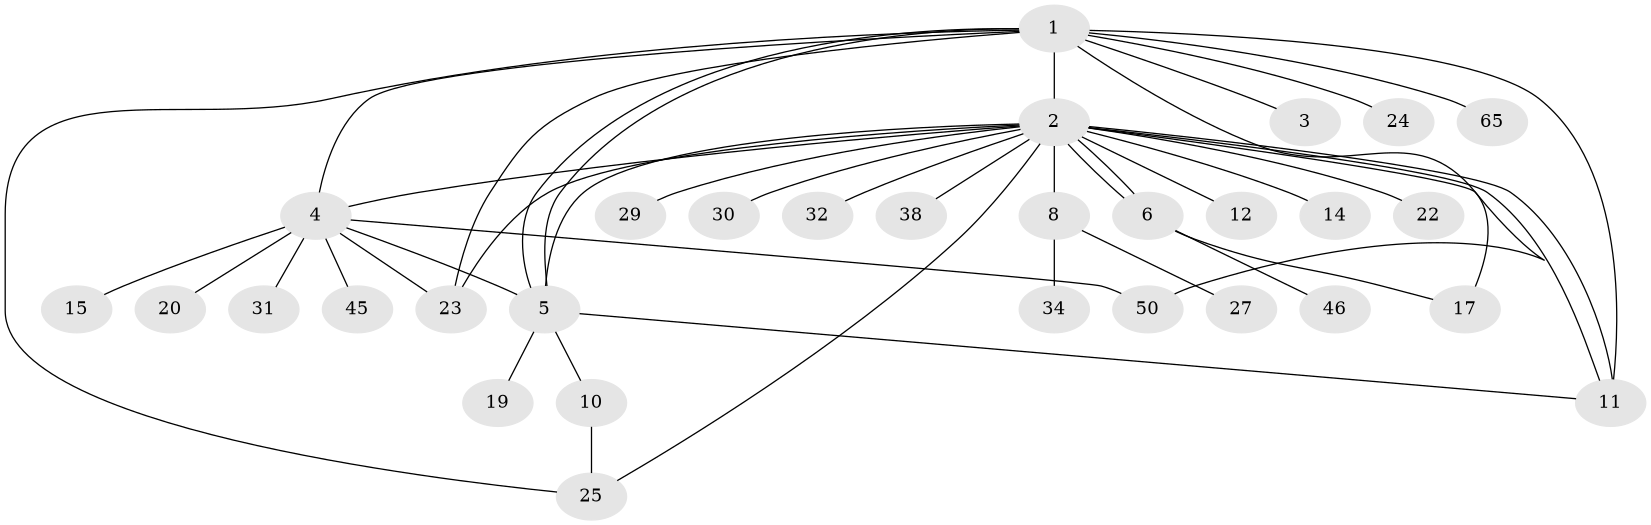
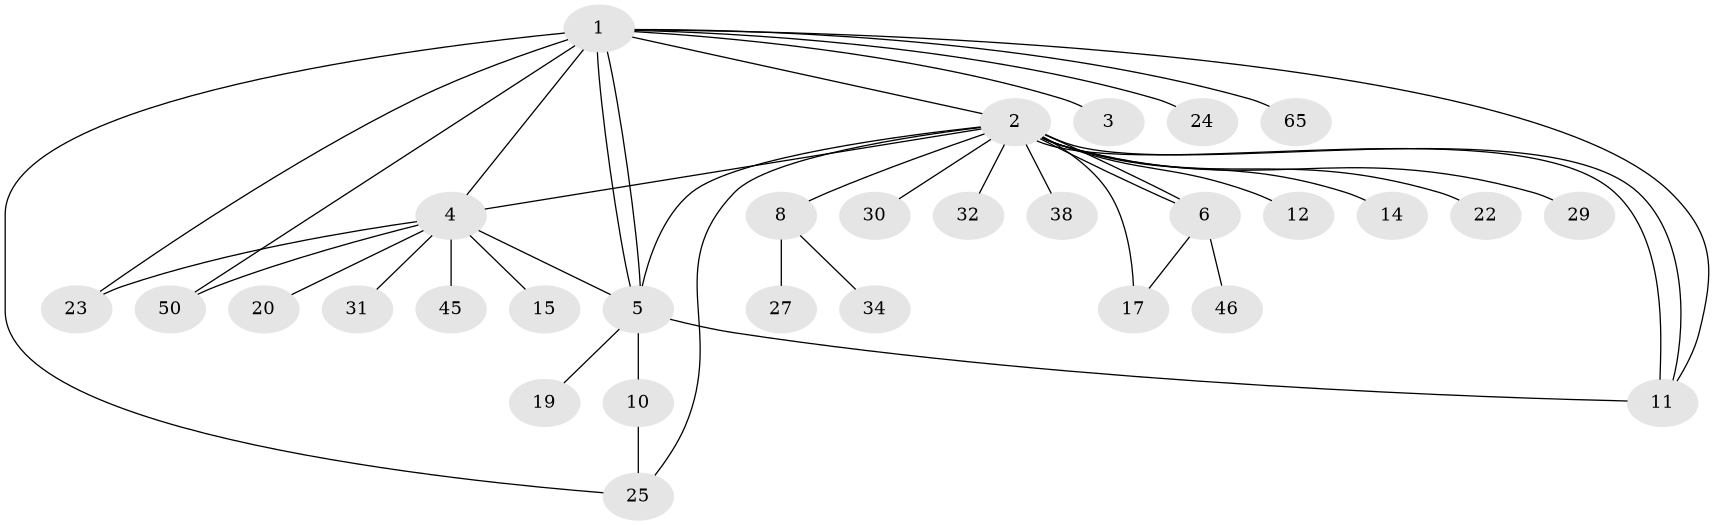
edge "2" -- "23": removed
